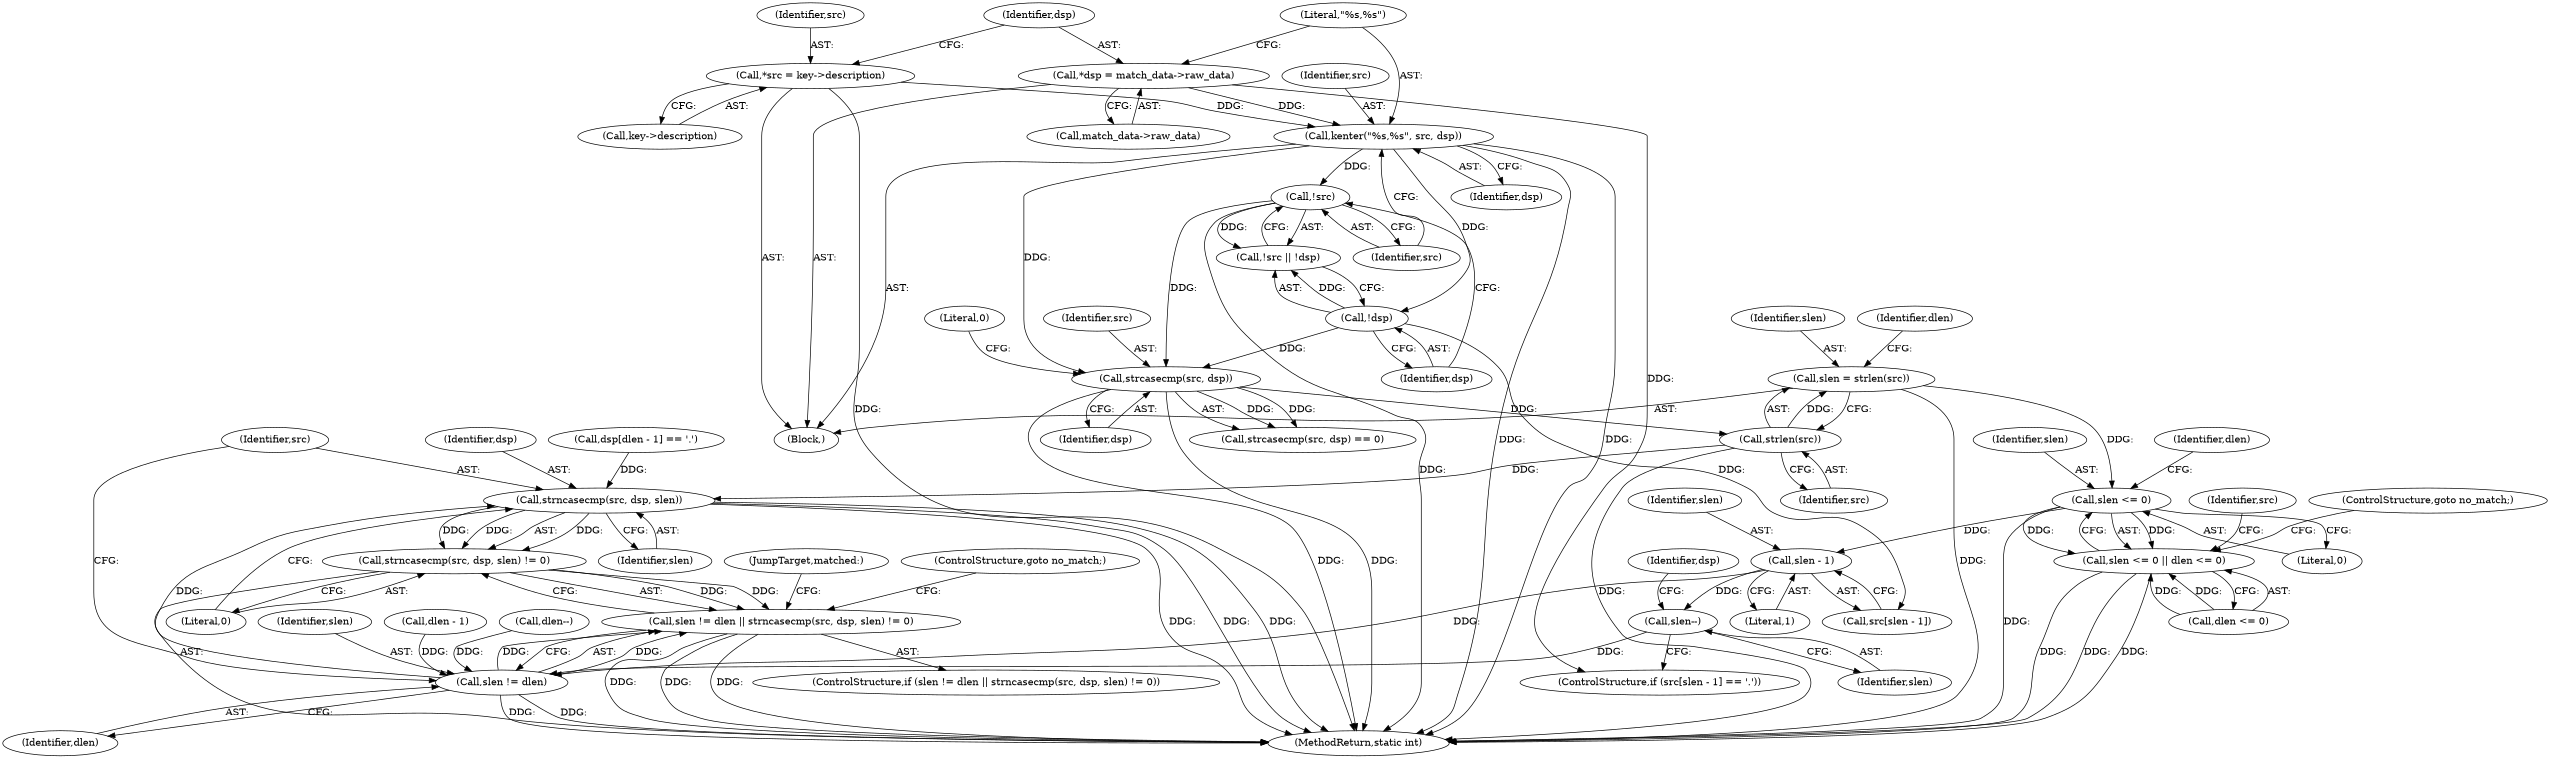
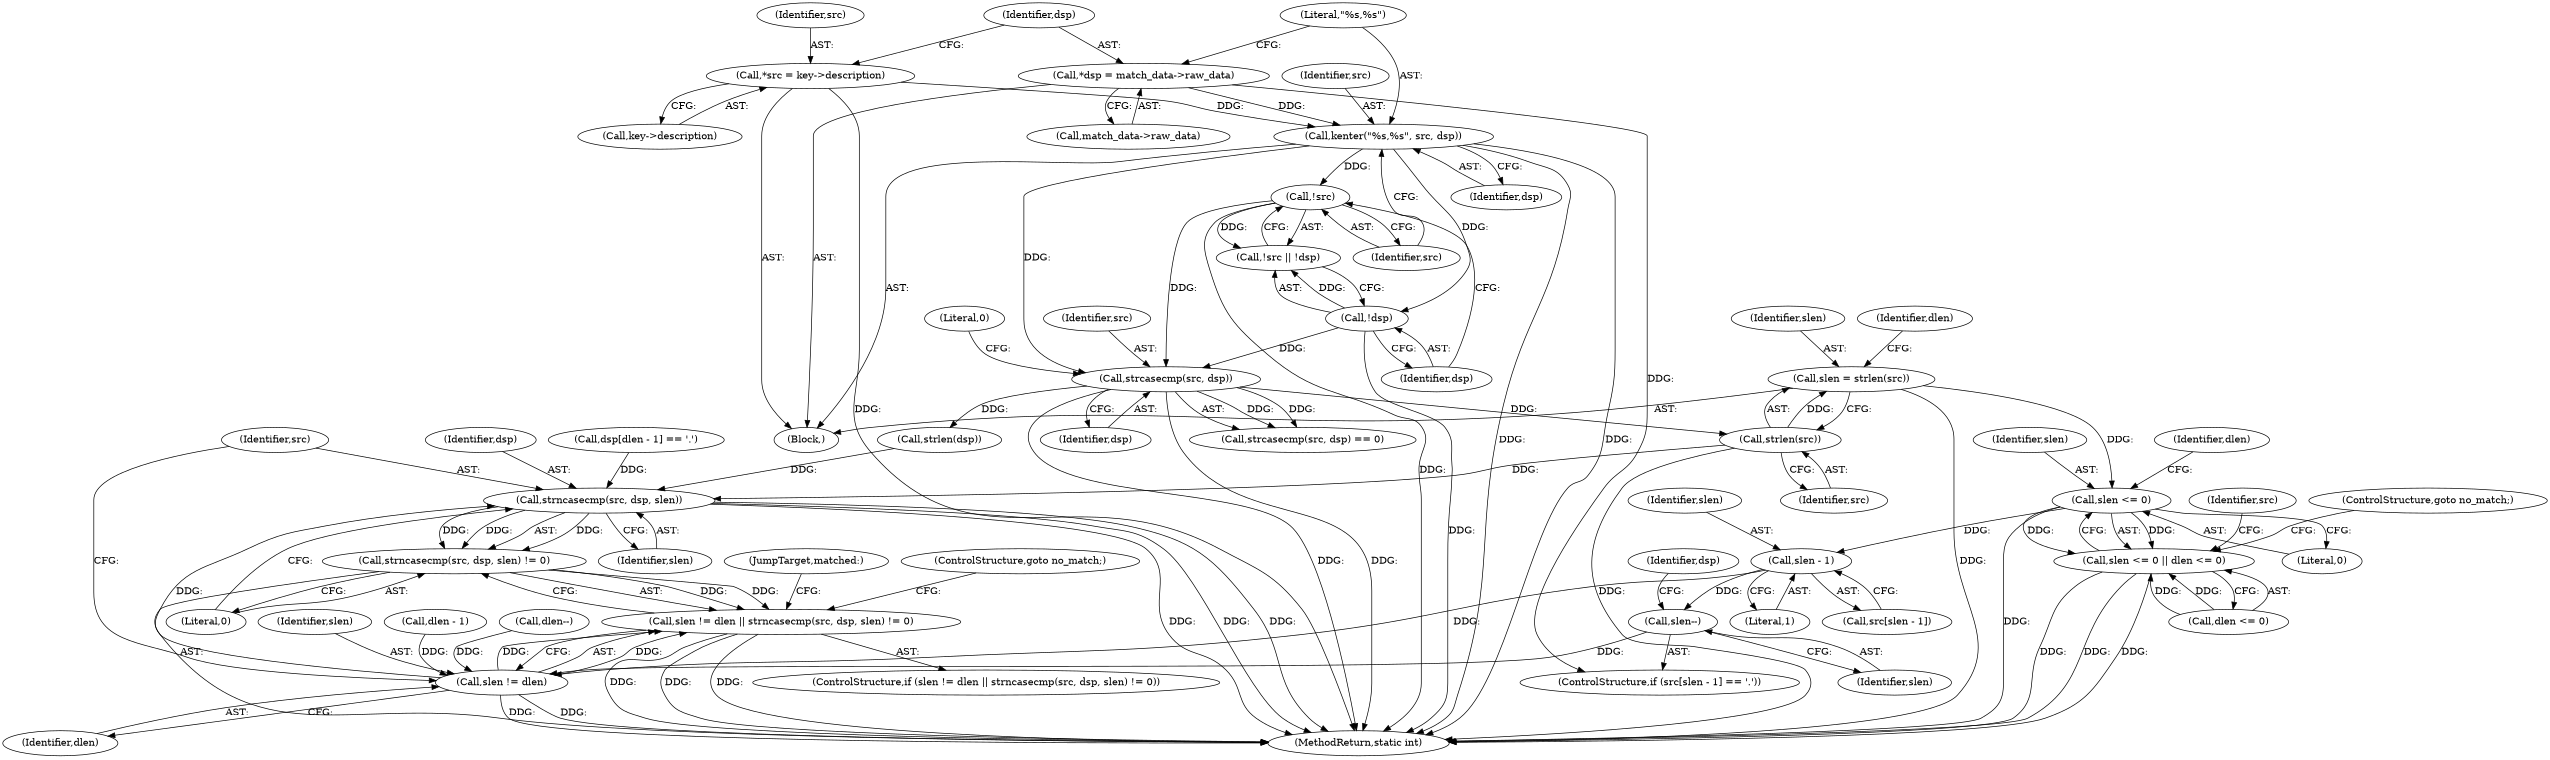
node "(Call,strlen(dsp))": added
edge "(Call,!dsp)" -> "(Call,src[slen - 1])": now "(Call,!dsp)" -> "(MethodReturn,static int)"
edge "(Call,slen--)" -> "(ControlStructure,if (src[slen - 1] == '.'))": label "CFG: " -> "AST: "
